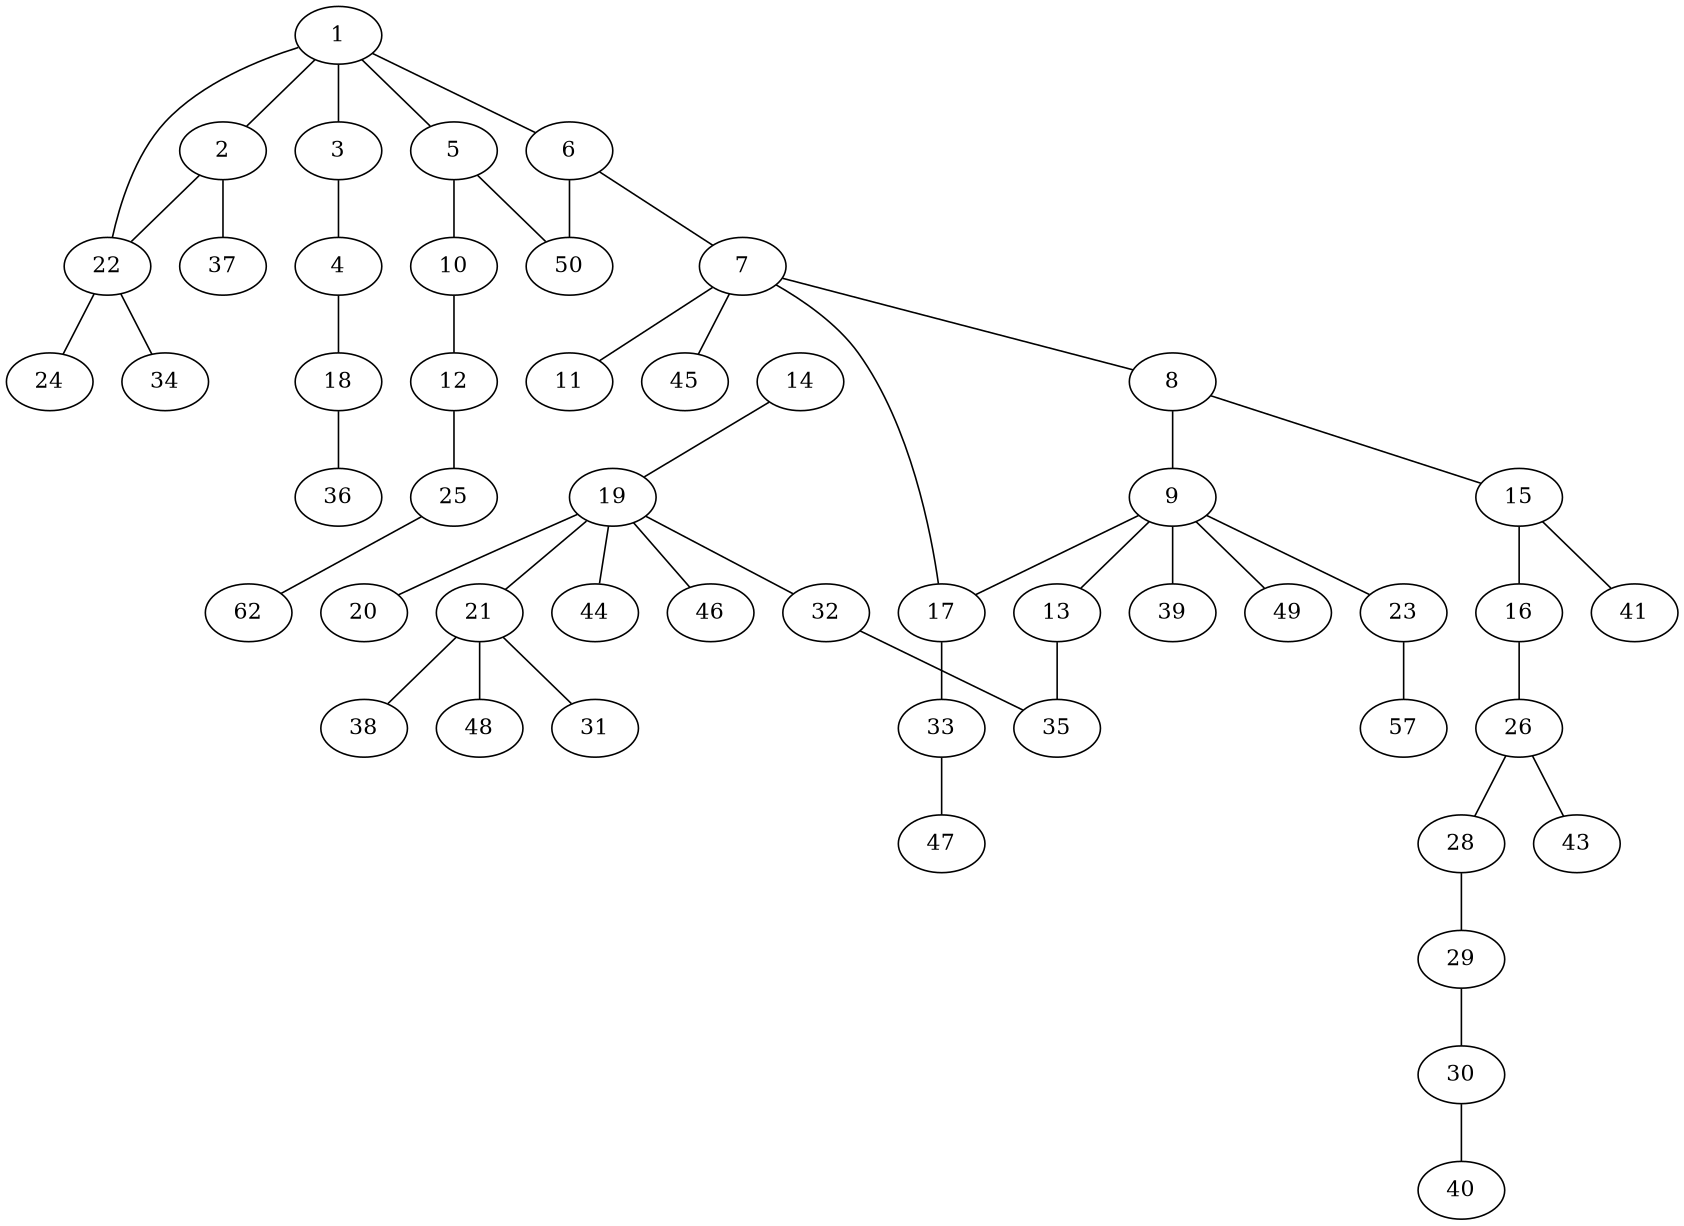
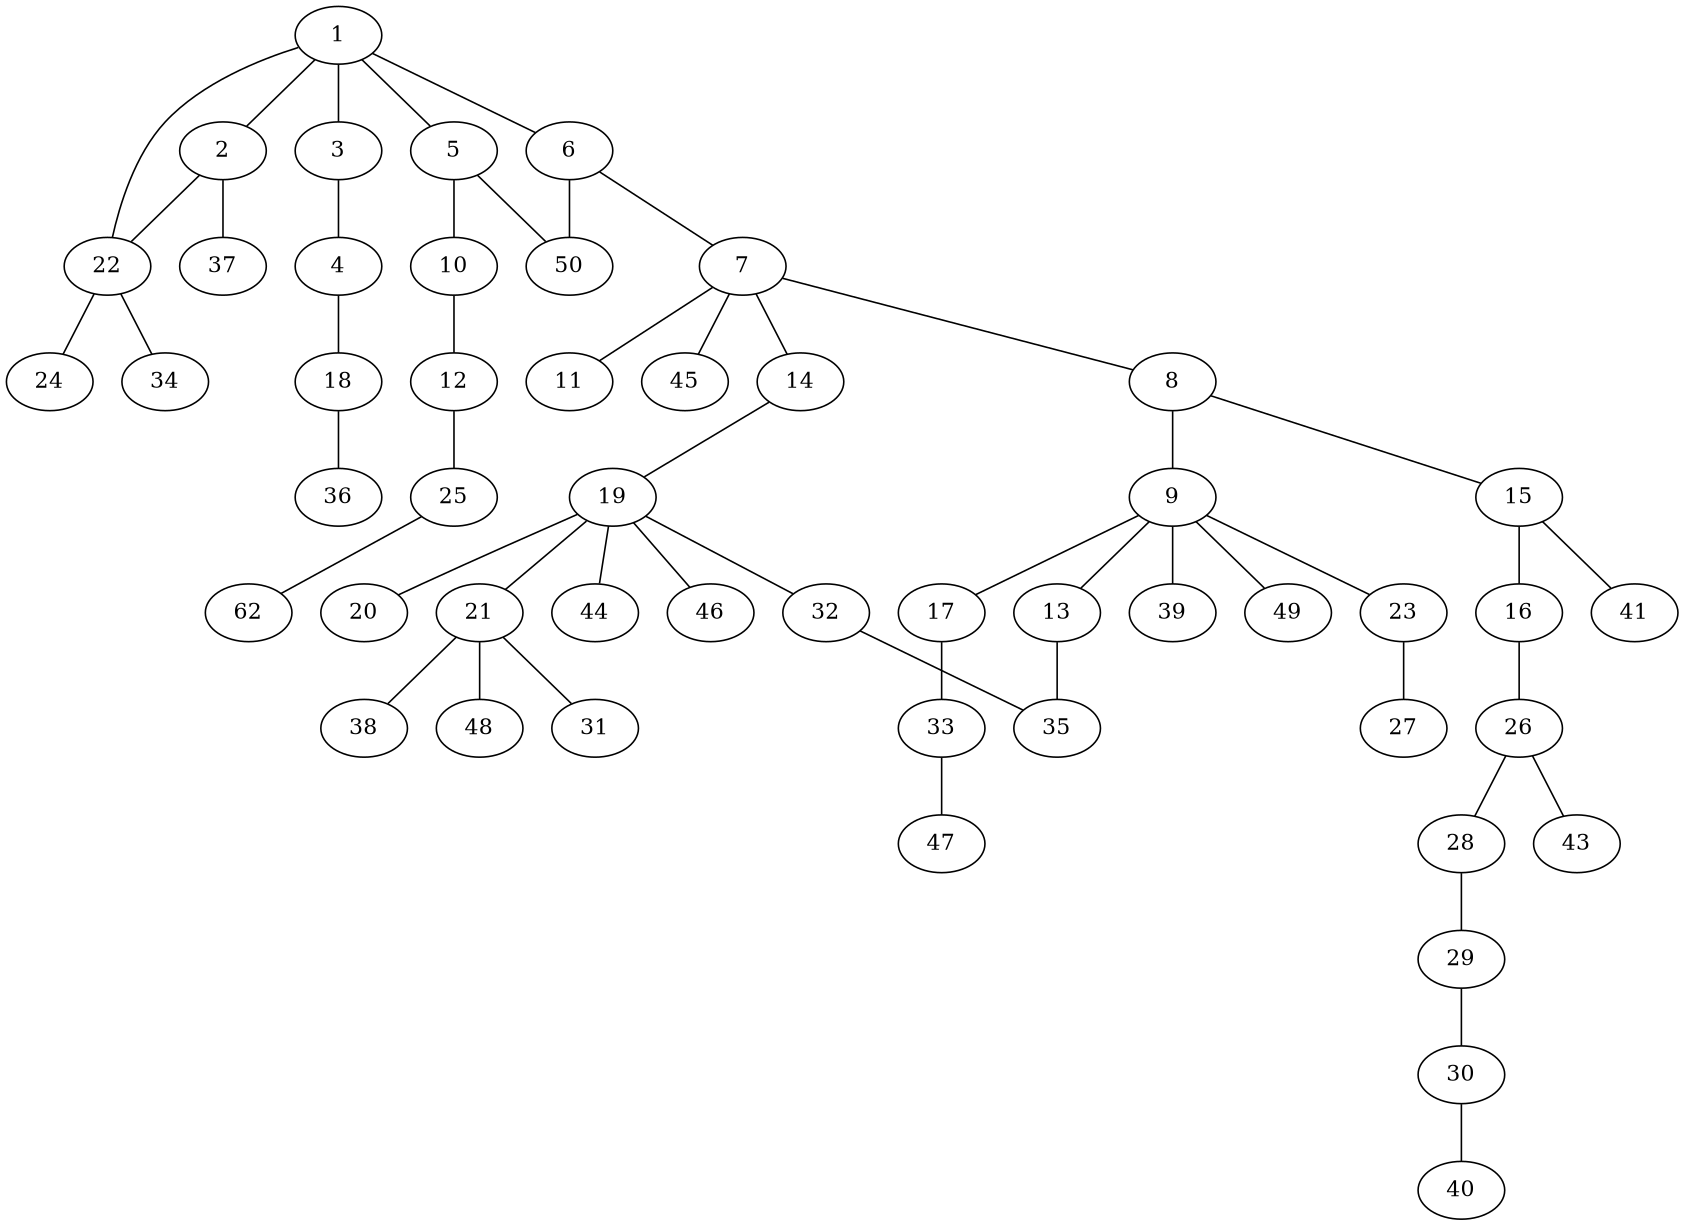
edge "7" -- "17": now "7" -- "14"
node "57": label "57" -> "27"
